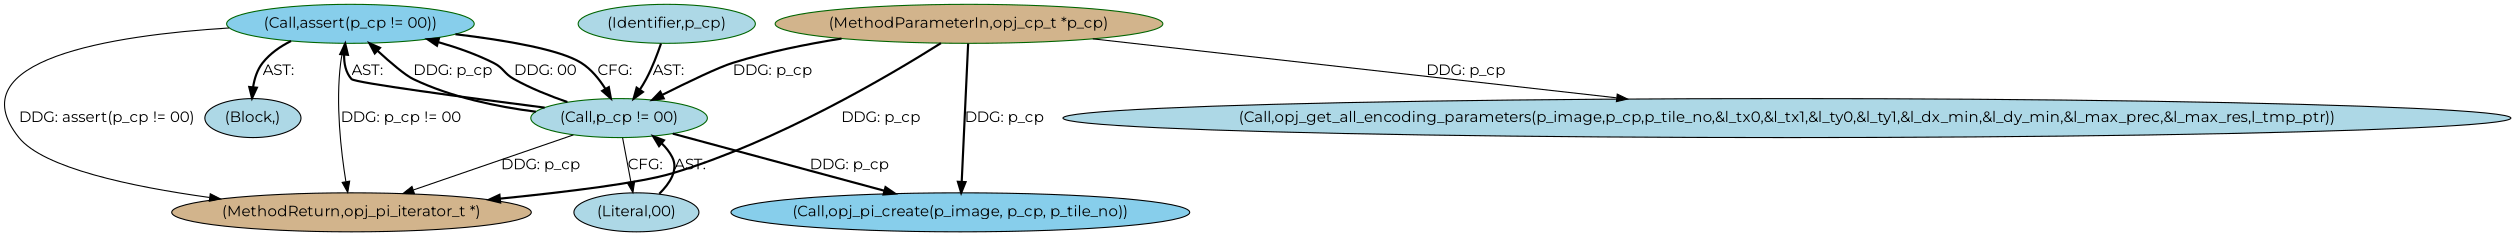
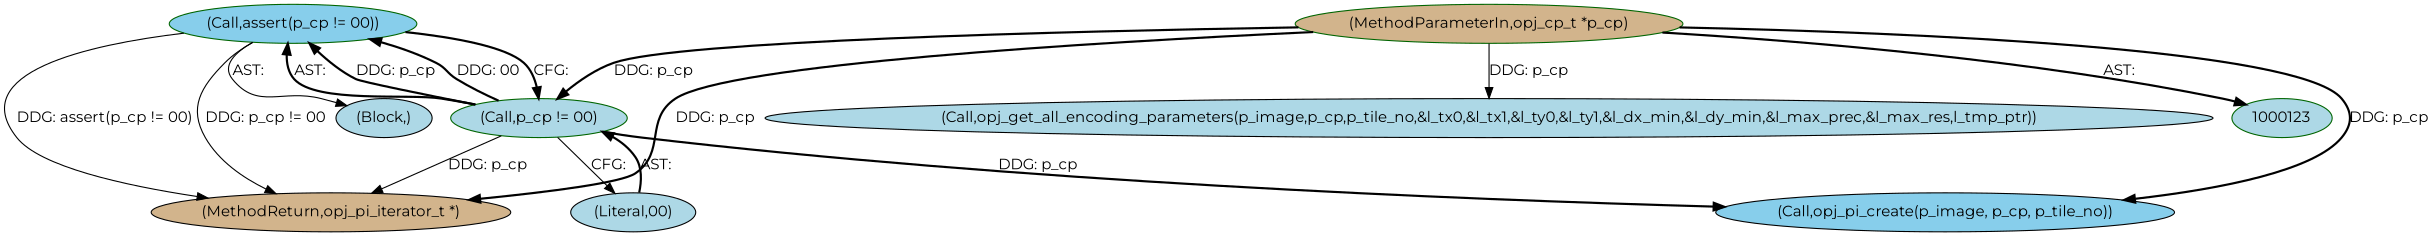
node "(Identifier,p_cp)": removed
edge "(Call,assert(p_cp != 00))" -> "(Block,)": style bold -> solid
node "1000123": added
